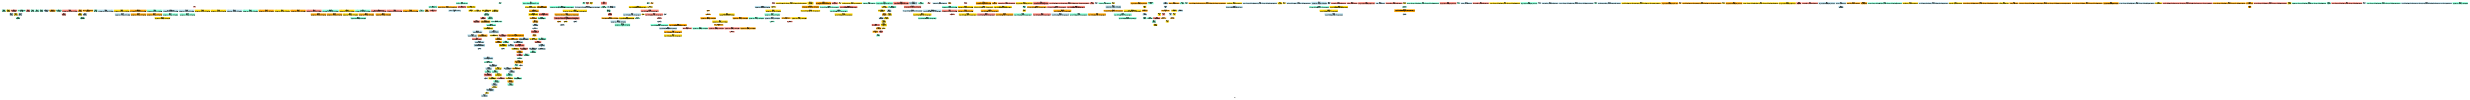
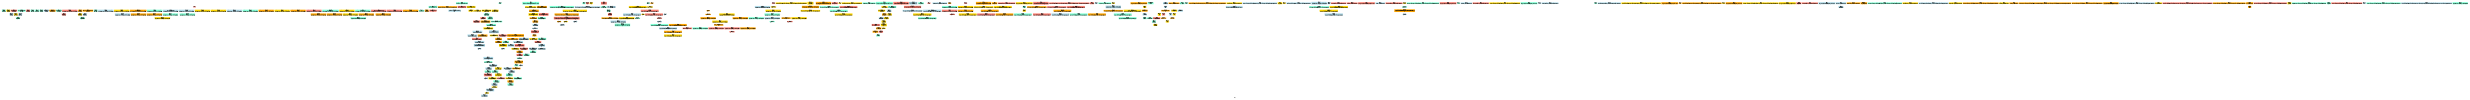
node "NodeID: 93": removed
